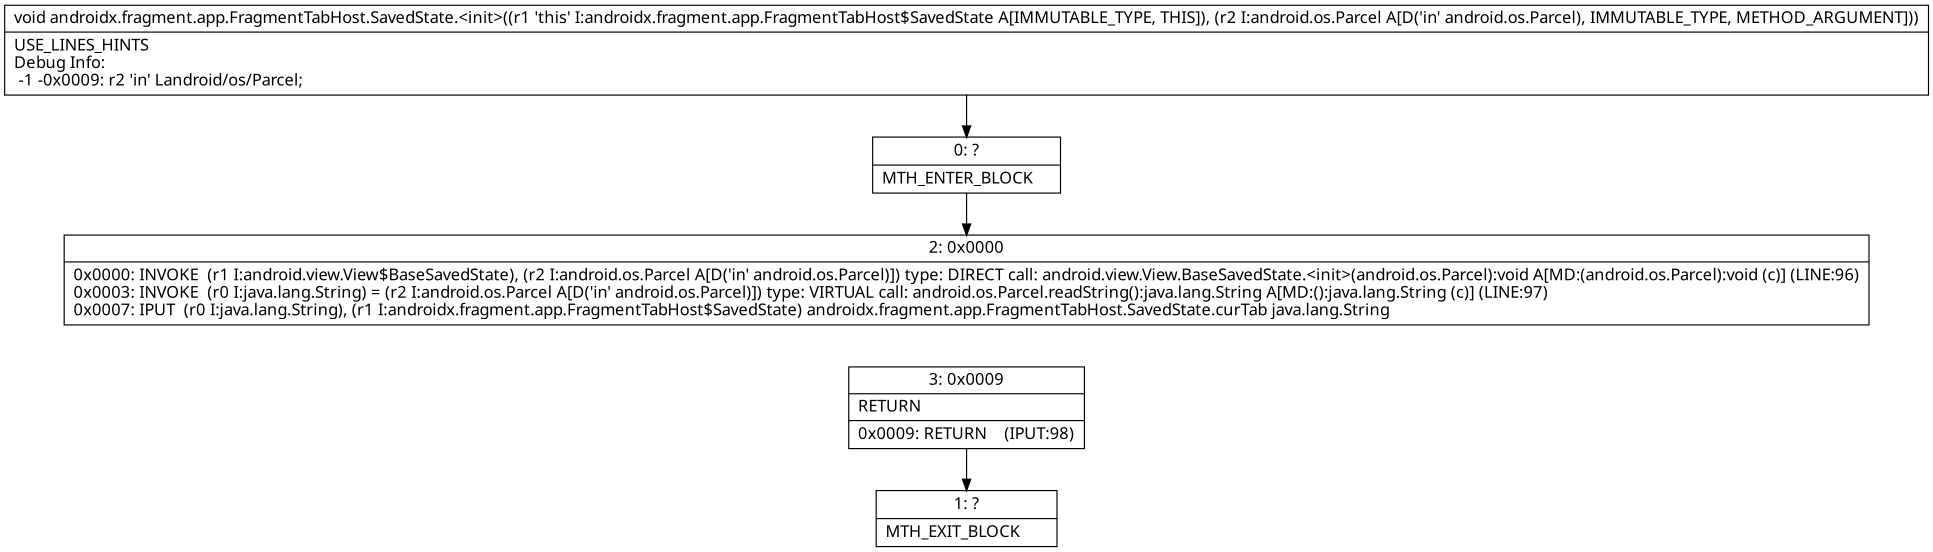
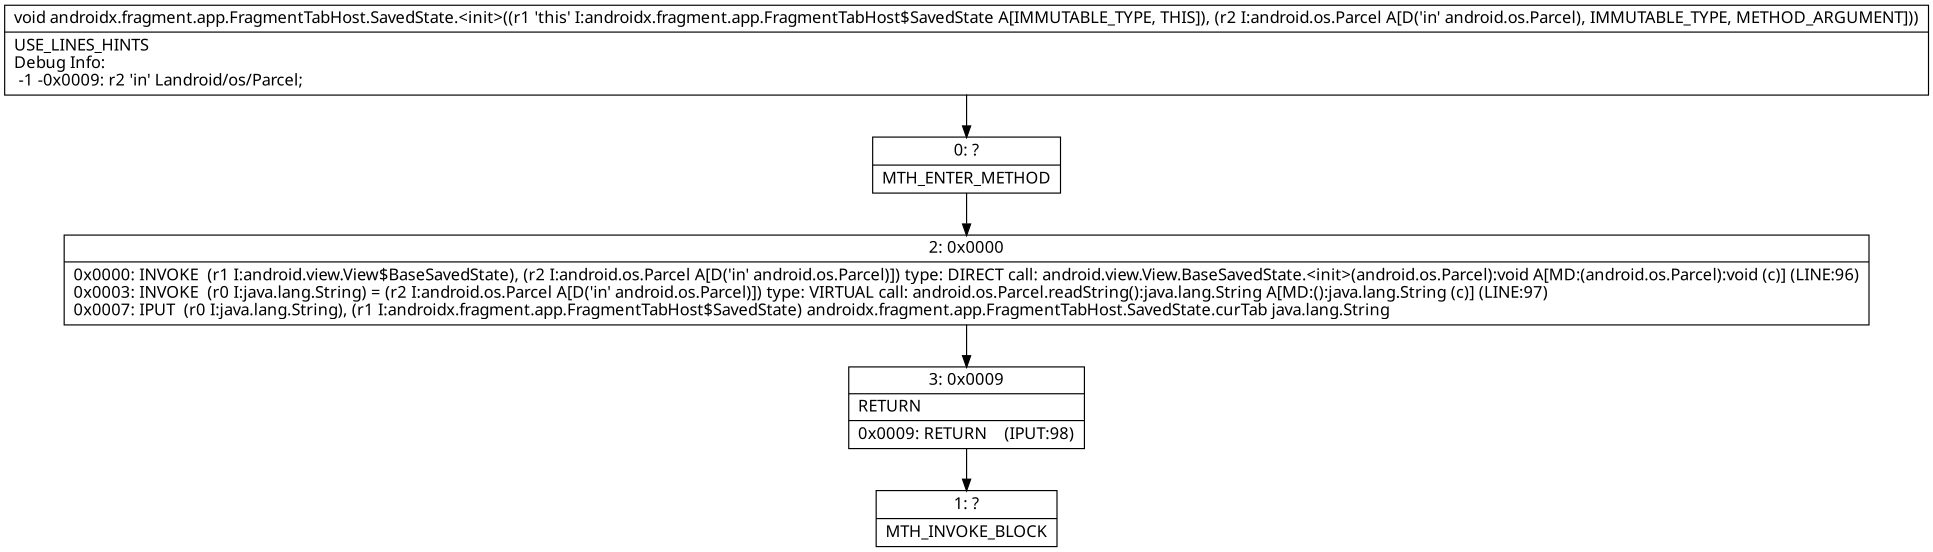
node "0: ?": text "MTH_ENTER_BLOCK" -> "MTH_ENTER_METHOD"
edge "2: 0x0000" -> "3: 0x0009": added
node "1: ?": text "MTH_EXIT_BLOCK" -> "MTH_INVOKE_BLOCK"
